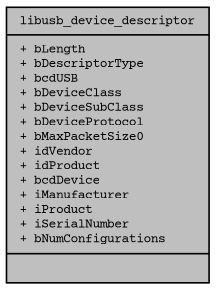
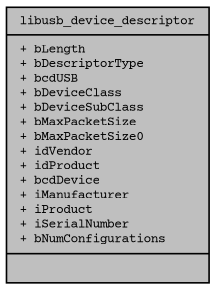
node "libusb_device_descriptor": text "+ bDeviceProtocol" -> "+ bMaxPacketSize"
